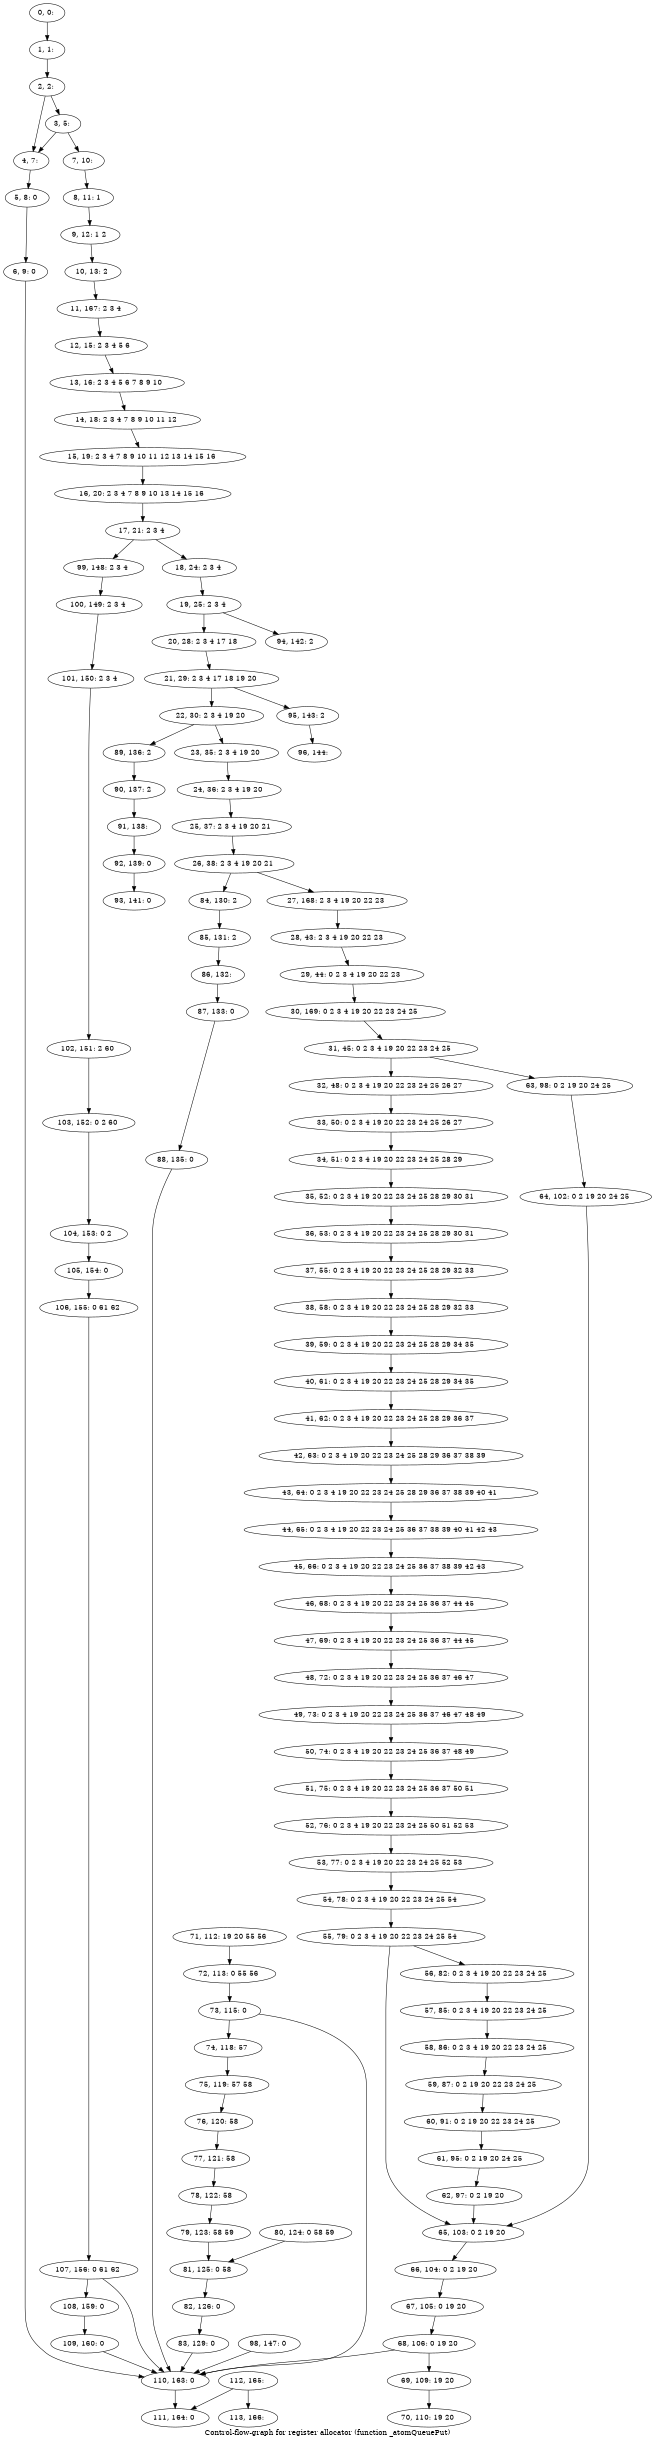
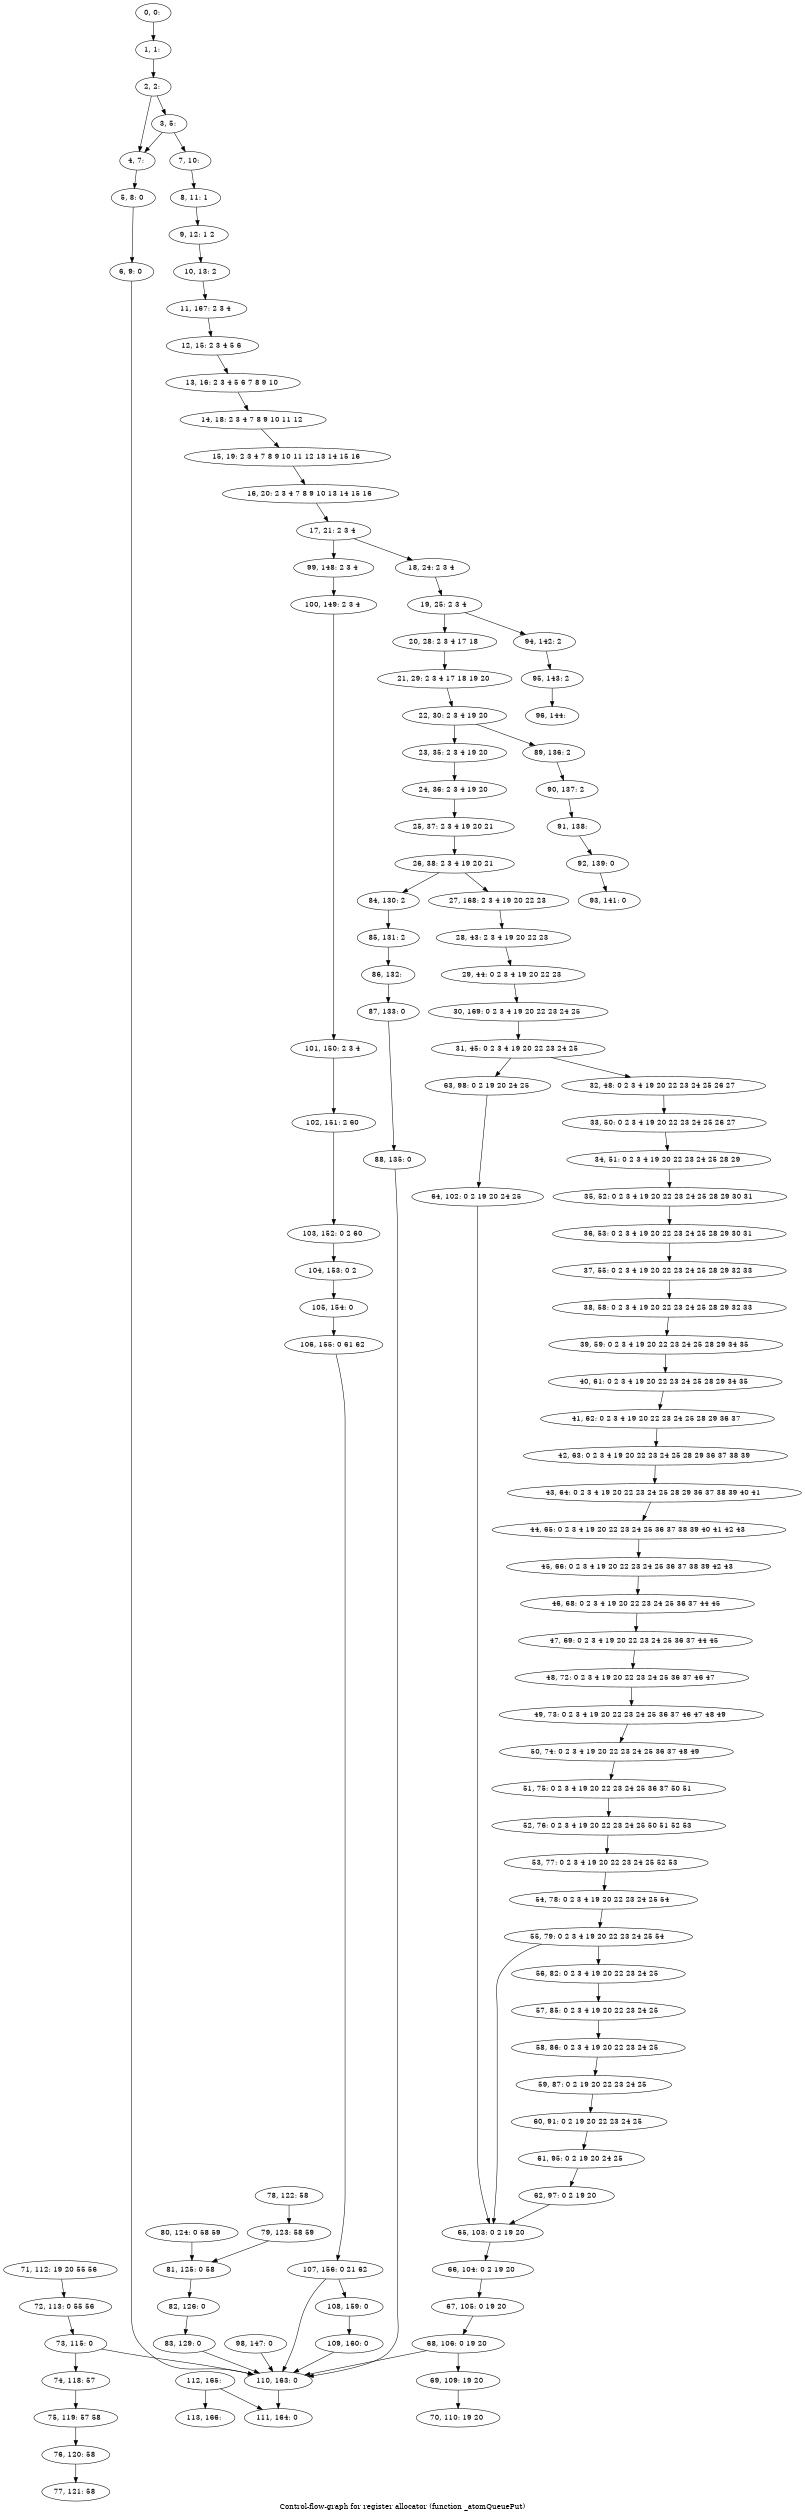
edge "21, 29: 2 3 4 17 18 19 20" -> "95, 143: 2": now "94, 142: 2" -> "95, 143: 2"
edge "77, 121: 58" -> "78, 122: 58": removed
node "107, 156: 0 61 62": label "107, 156: 0 61 62" -> "107, 156: 0 21 62"
